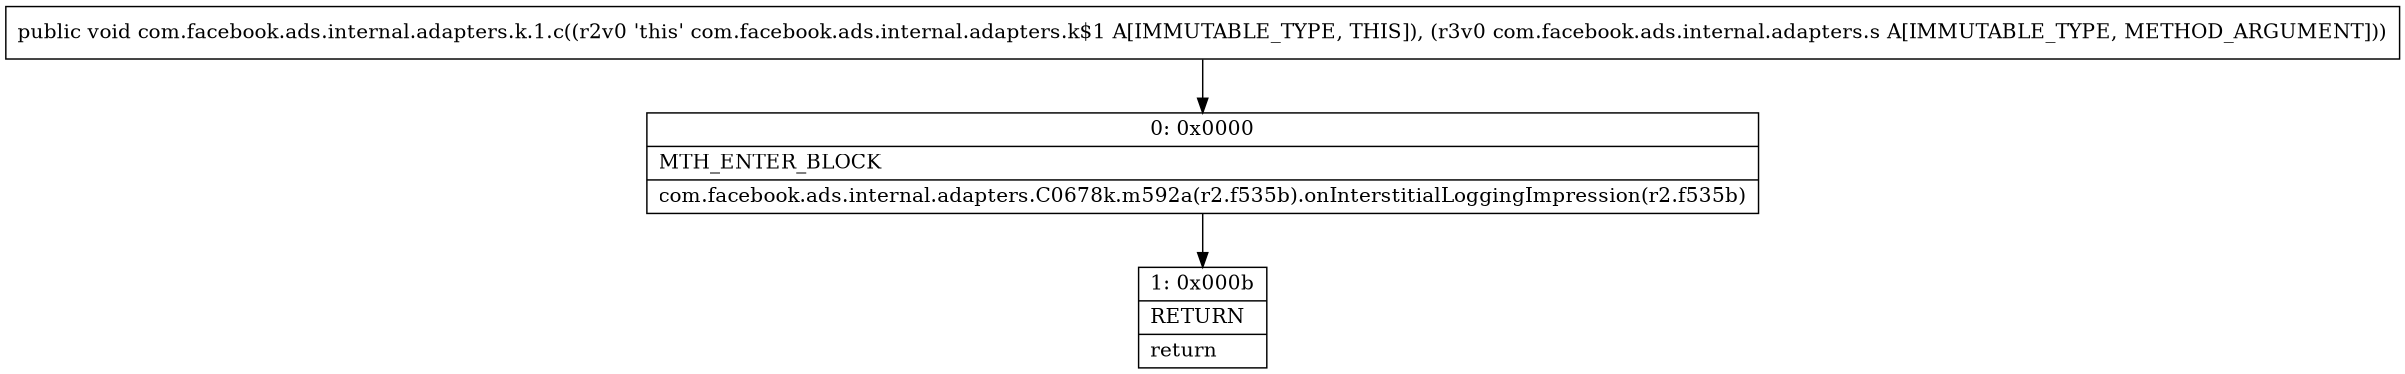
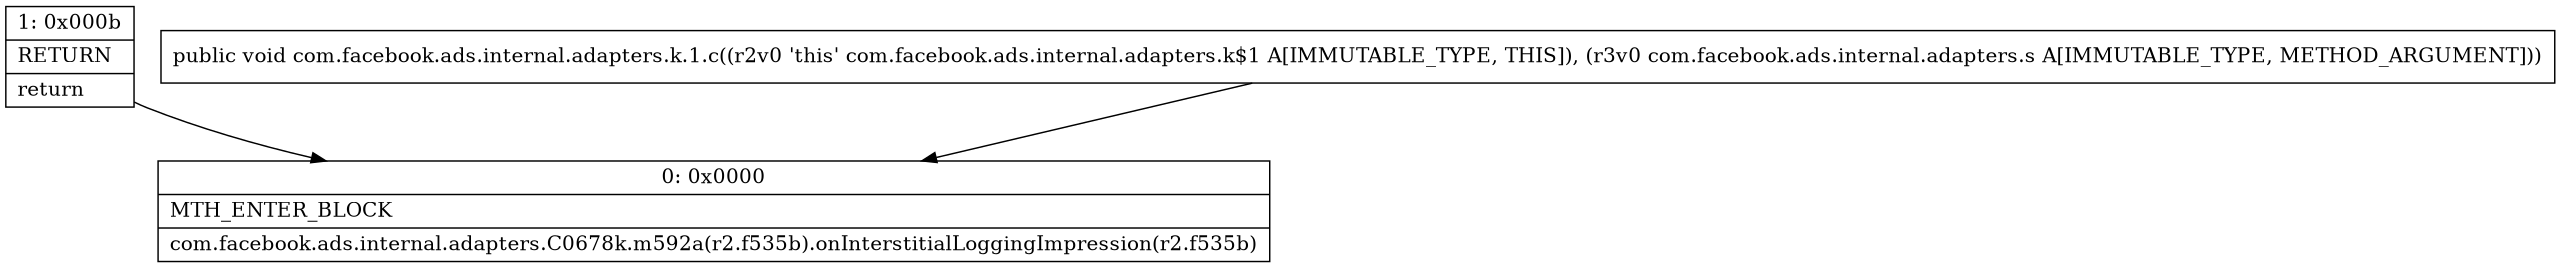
edge "0: 0x0000" -> "1: 0x000b": reversed
